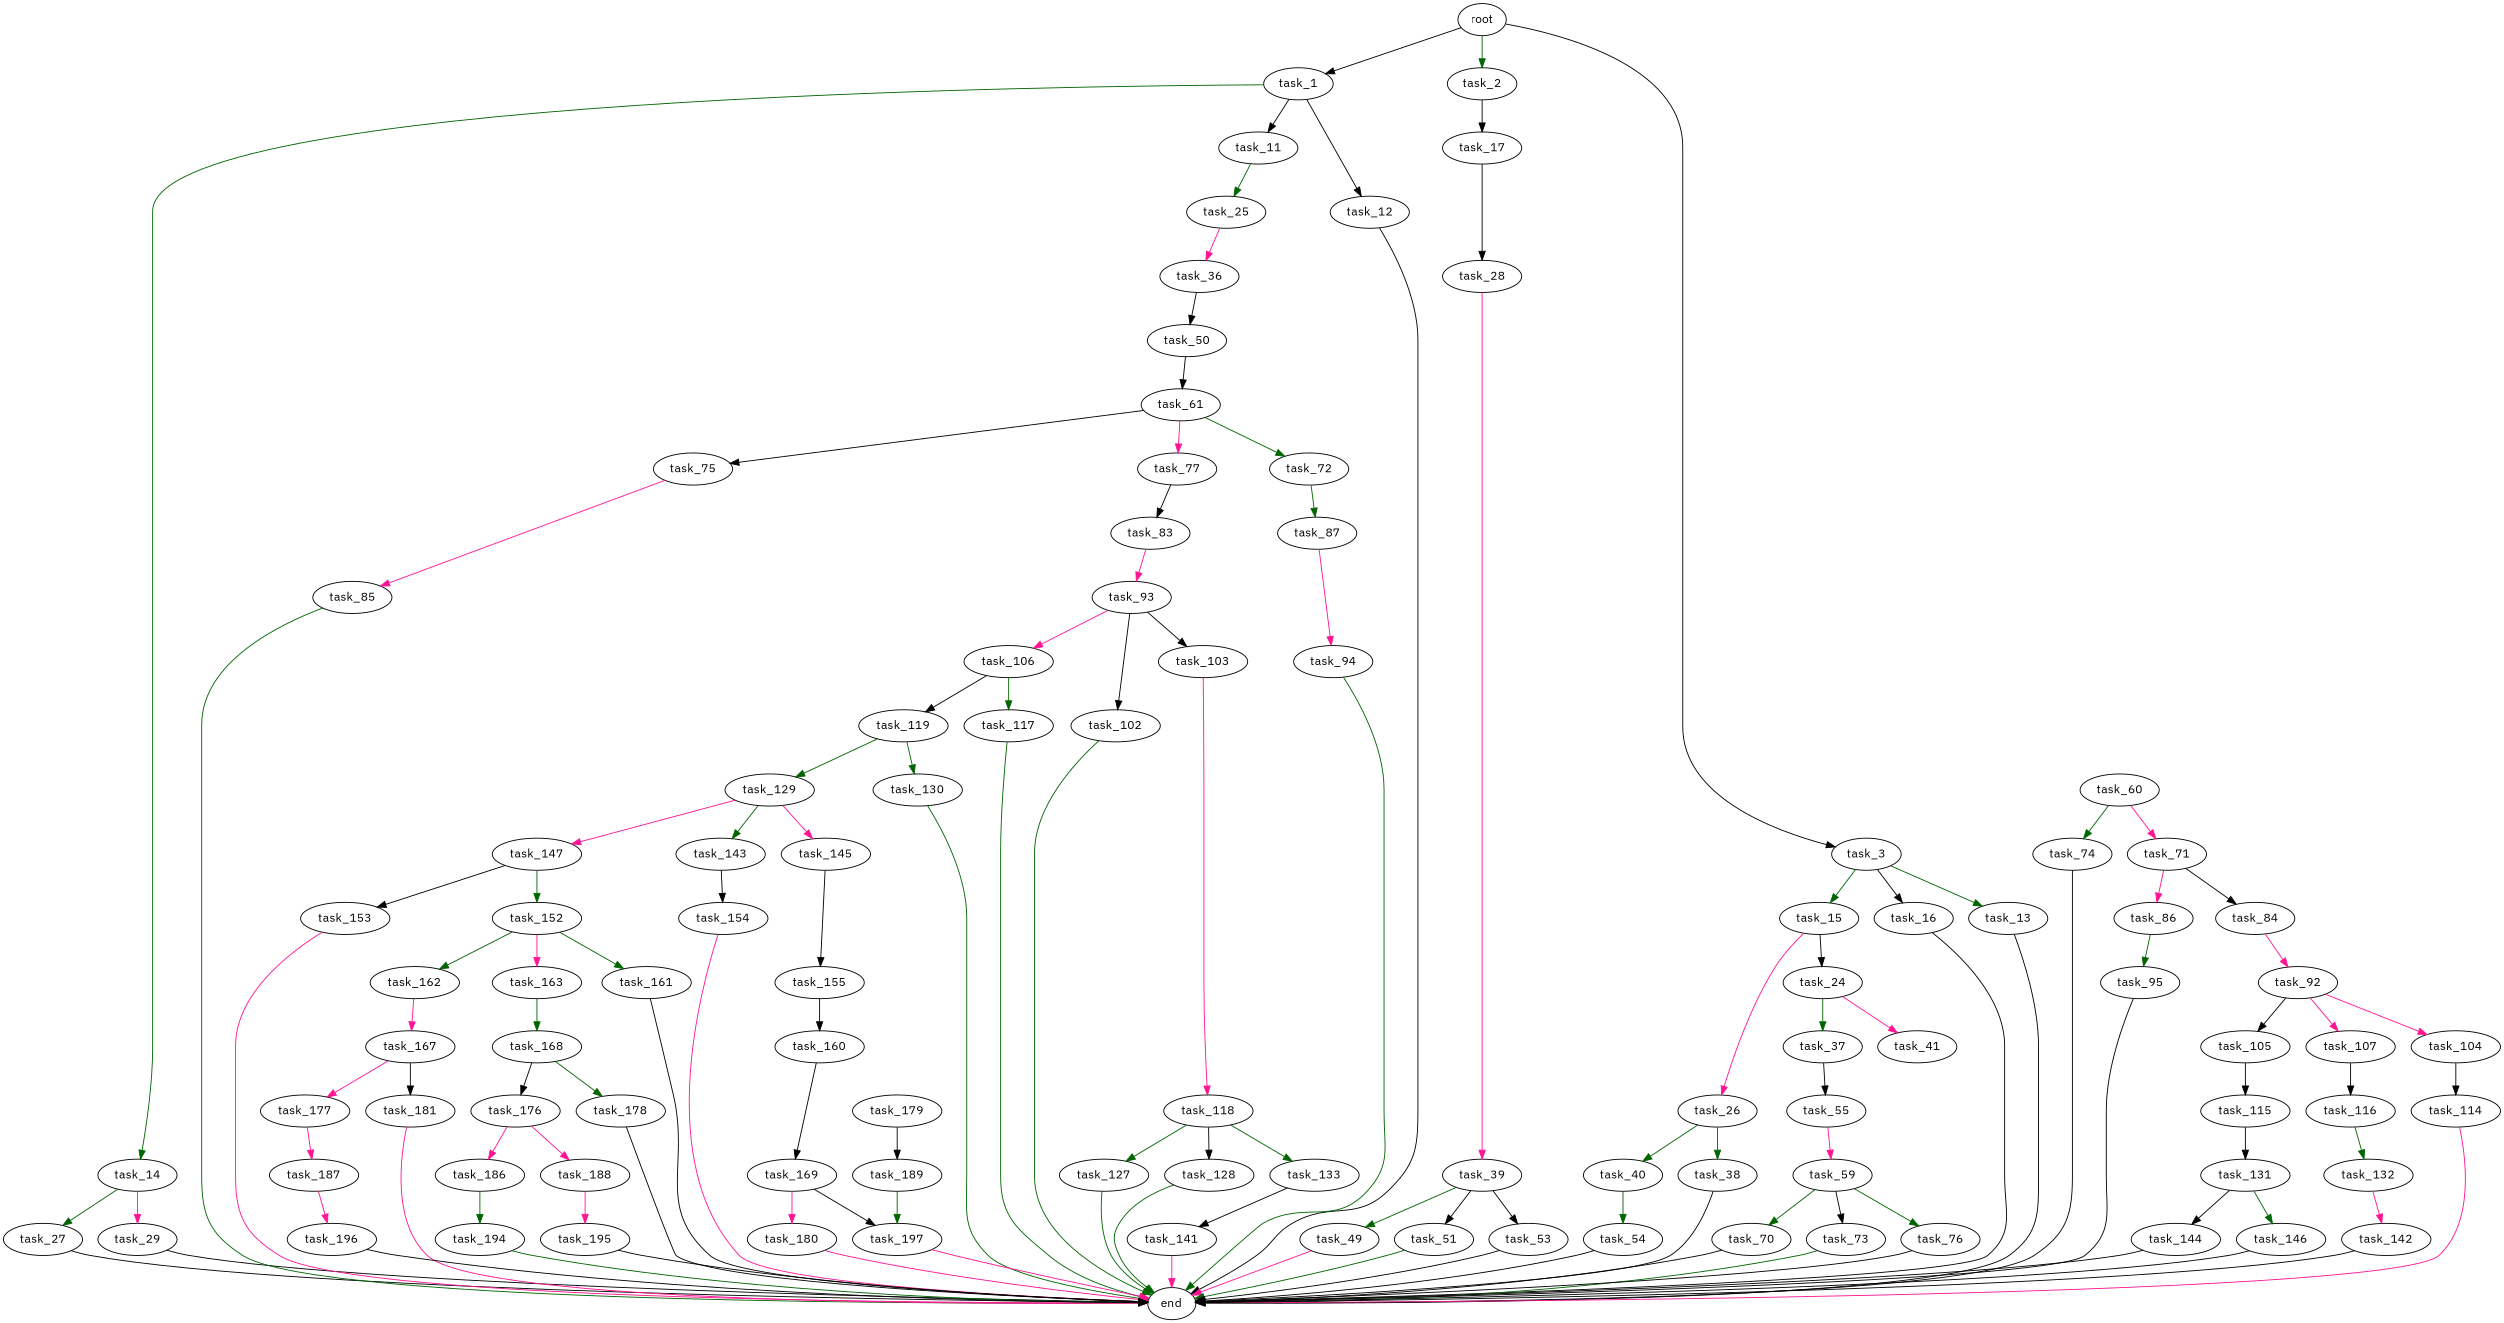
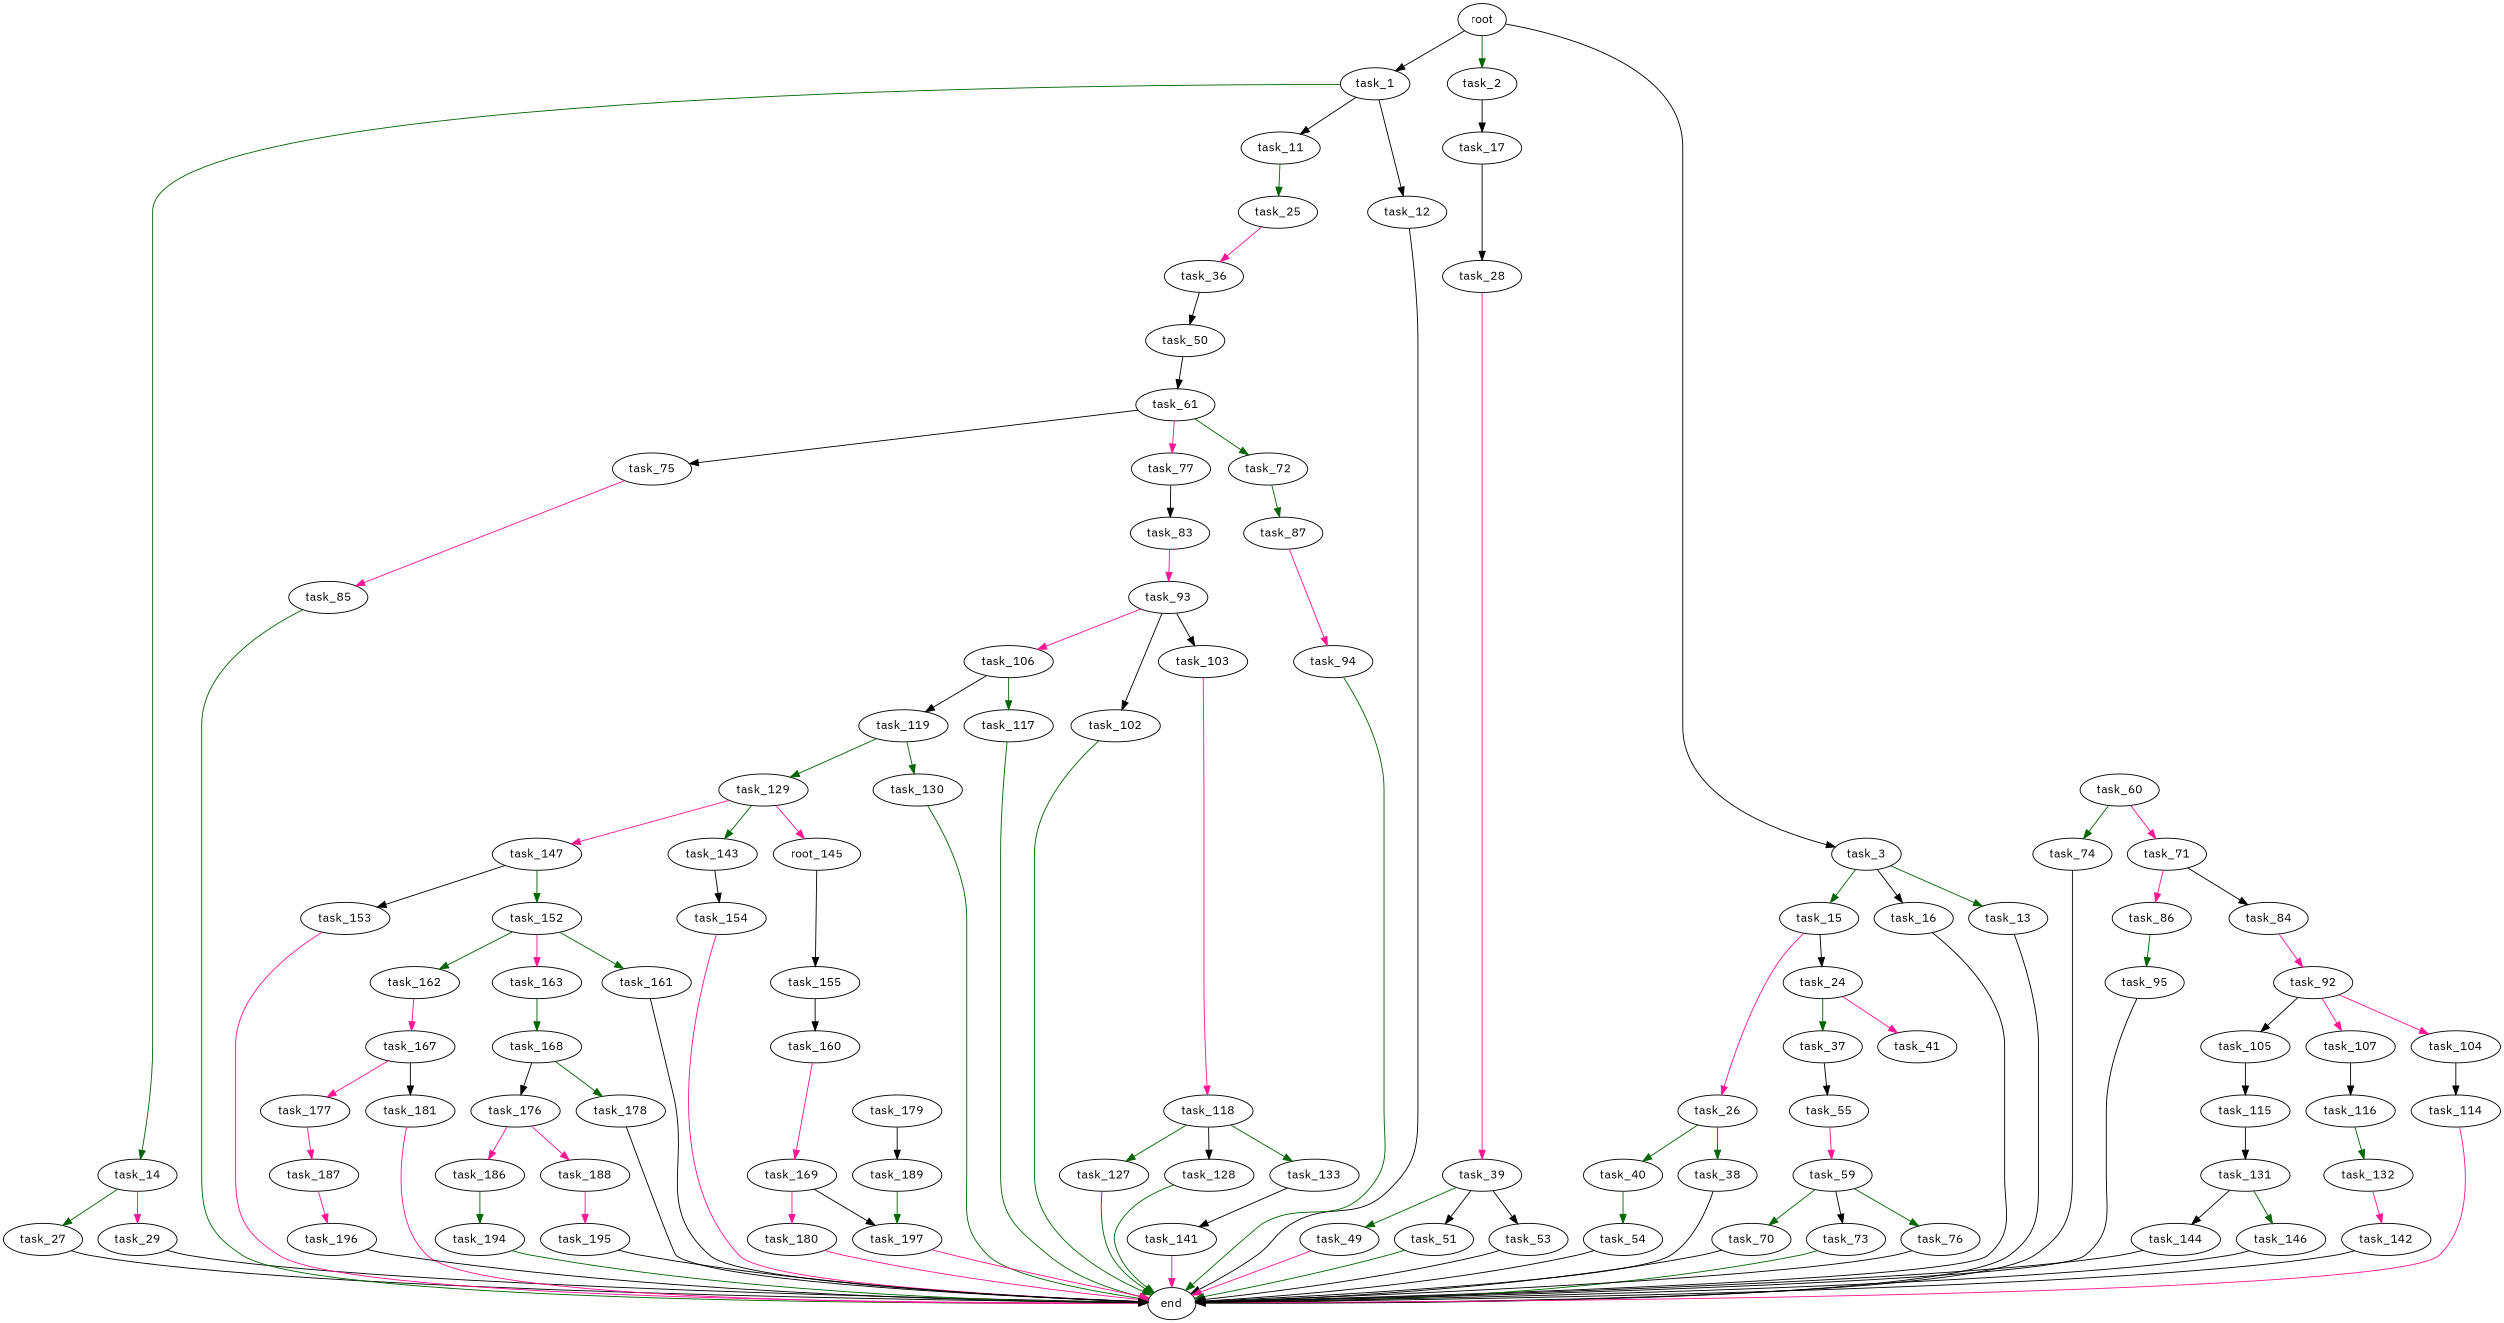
node "task_145": label "task_145" -> "root_145"
edge "task_160" -> "task_169": color black -> deeppink
